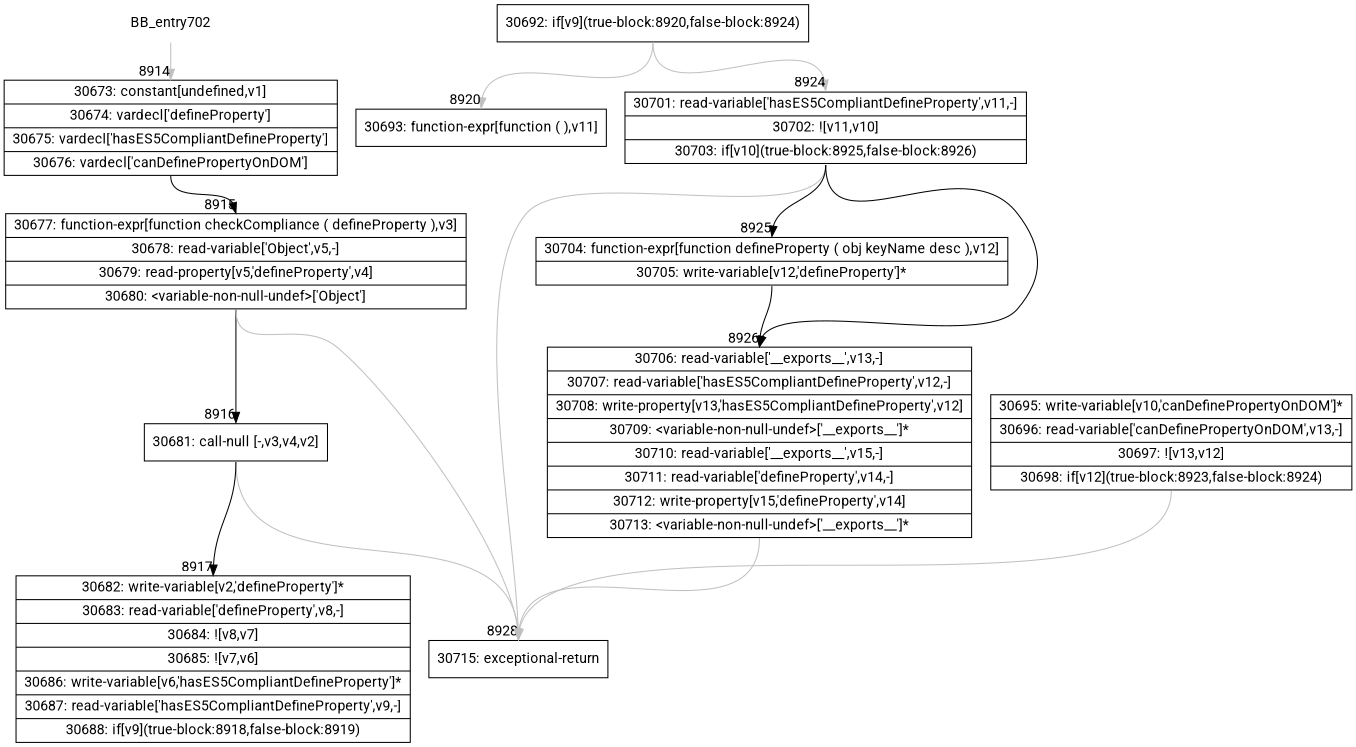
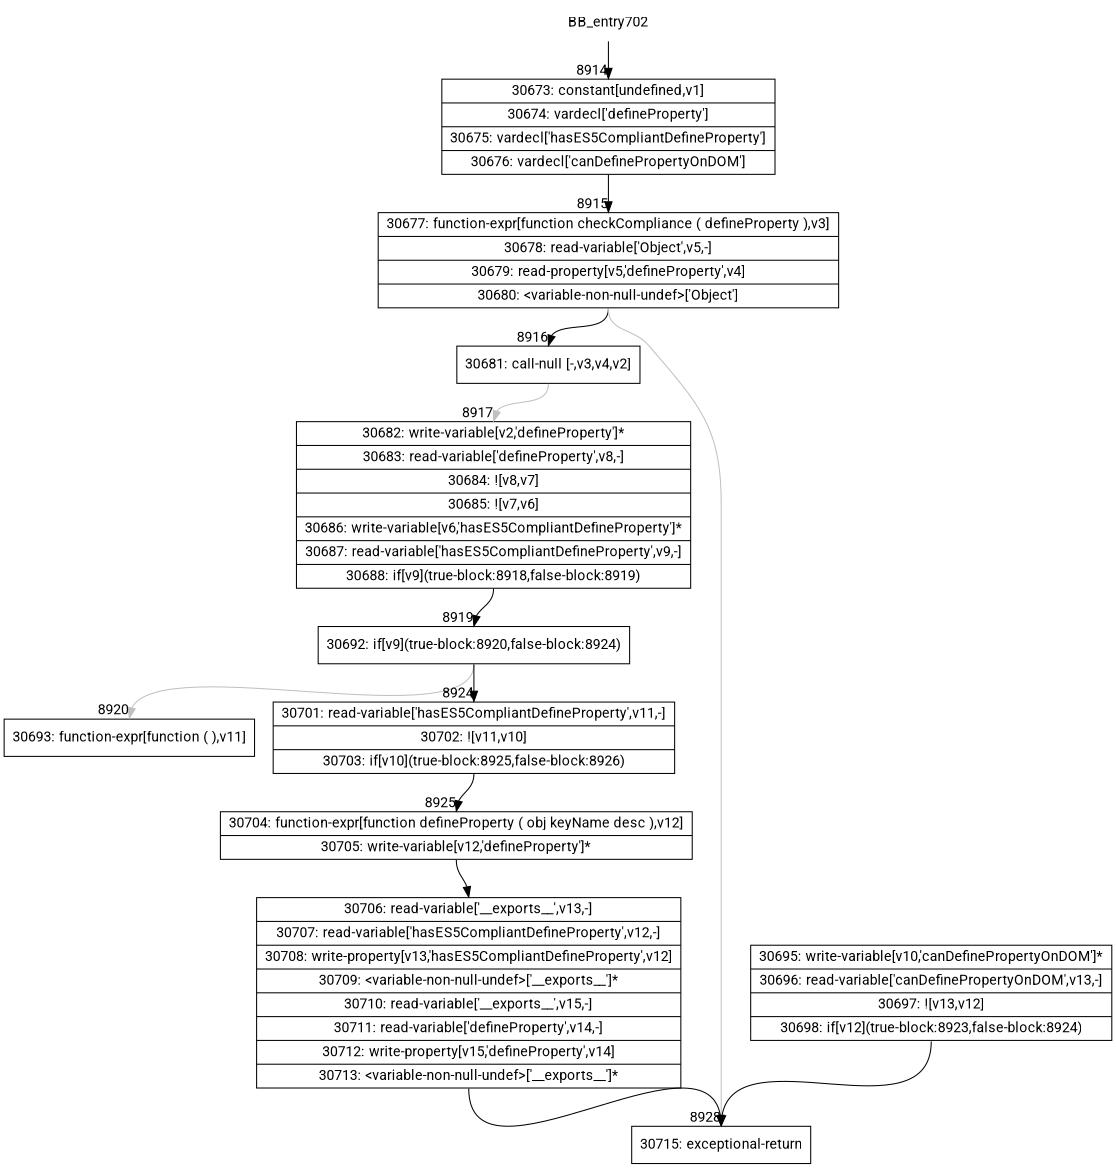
edge "BB_entry702" -> "30673: constant[undefined,v1]": color gray -> black
edge "30692: if[v9](true-block:8920,false-block:8924)" -> "30701: read-variable['hasES5CompliantDefineProperty',v11,-]": color gray -> black
edge "30701: read-variable['hasES5CompliantDefineProperty',v11,-]" -> "30715: exceptional-return": removed
edge "30701: read-variable['hasES5CompliantDefineProperty',v11,-]" -> "30706: read-variable['__exports__',v13,-]": removed
edge "30681: call-null [-,v3,v4,v2]" -> "30682: write-variable[v2,'defineProperty']*": color black -> gray
edge "30681: call-null [-,v3,v4,v2]" -> "30715: exceptional-return": removed
edge "30695: write-variable[v10,'canDefinePropertyOnDOM']*" -> "30715: exceptional-return": color gray -> black
edge "30706: read-variable['__exports__',v13,-]" -> "30715: exceptional-return": color gray -> black
edge "30682: write-variable[v2,'defineProperty']*" -> "30692: if[v9](true-block:8920,false-block:8924)": added
